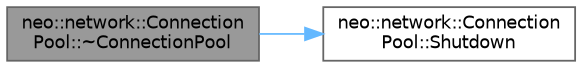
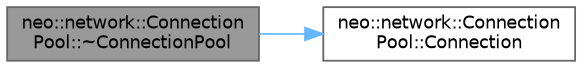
node "neo::network::Connection Pool::Shutdown": label "neo::network::Connection Pool::Shutdown" -> "neo::network::Connection Pool::Connection"
